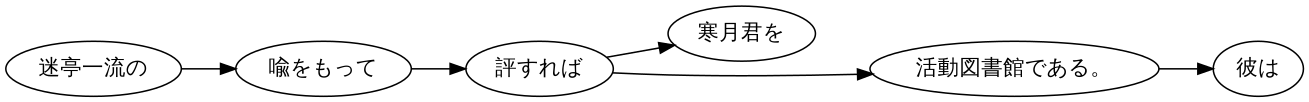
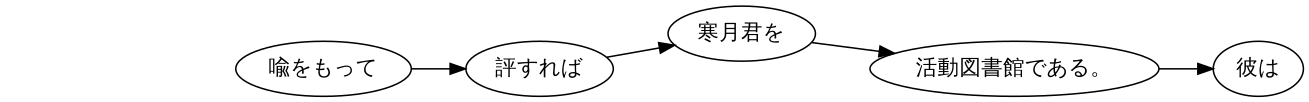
node "迷亭一流の": removed
edge "評すれば" -> "活動図書館である。": now "寒月君を" -> "活動図書館である。"
